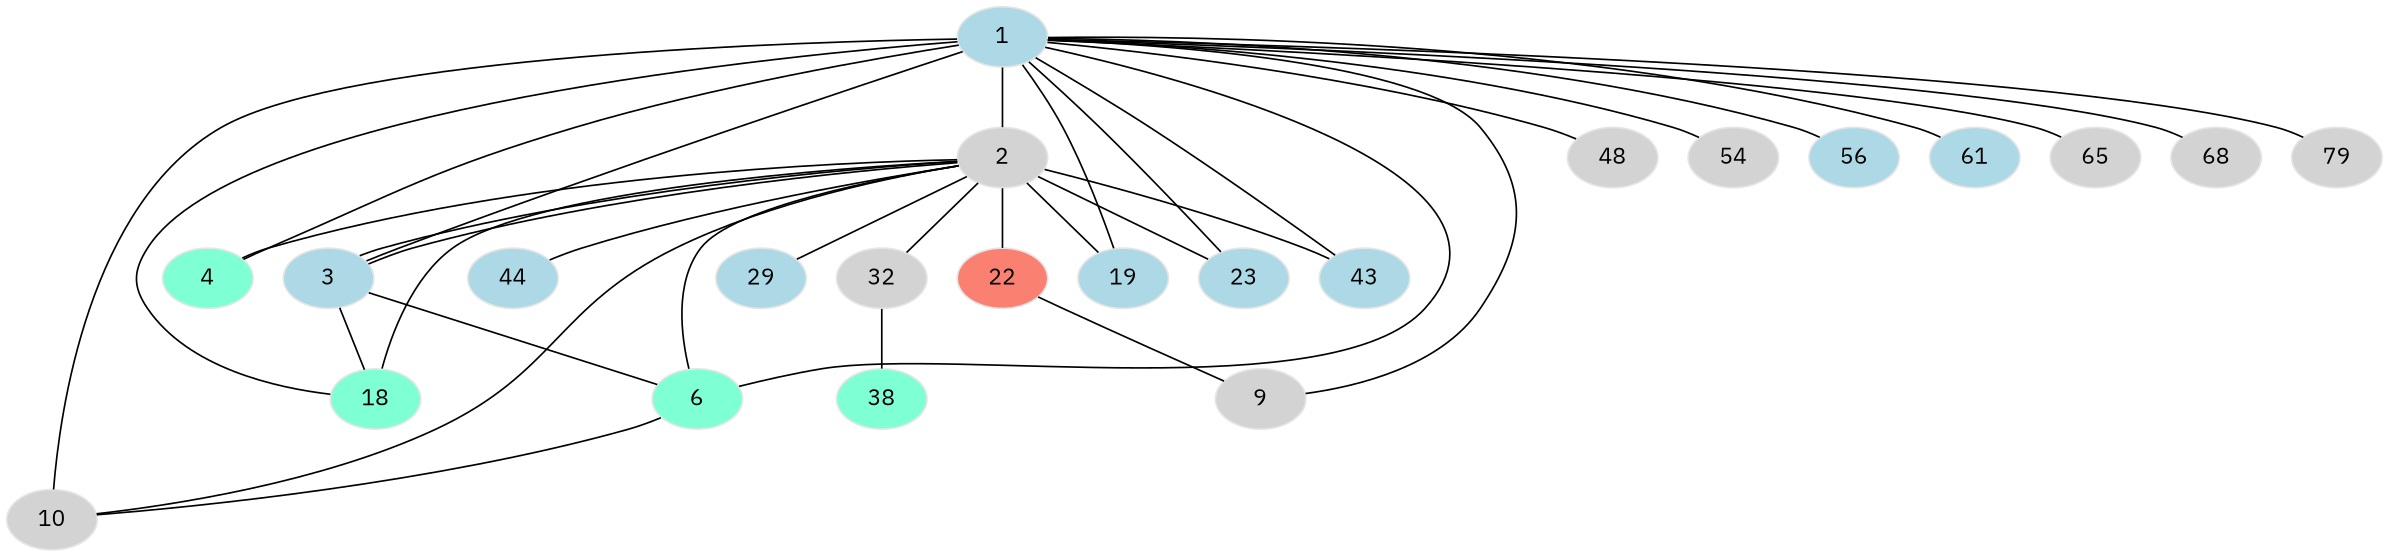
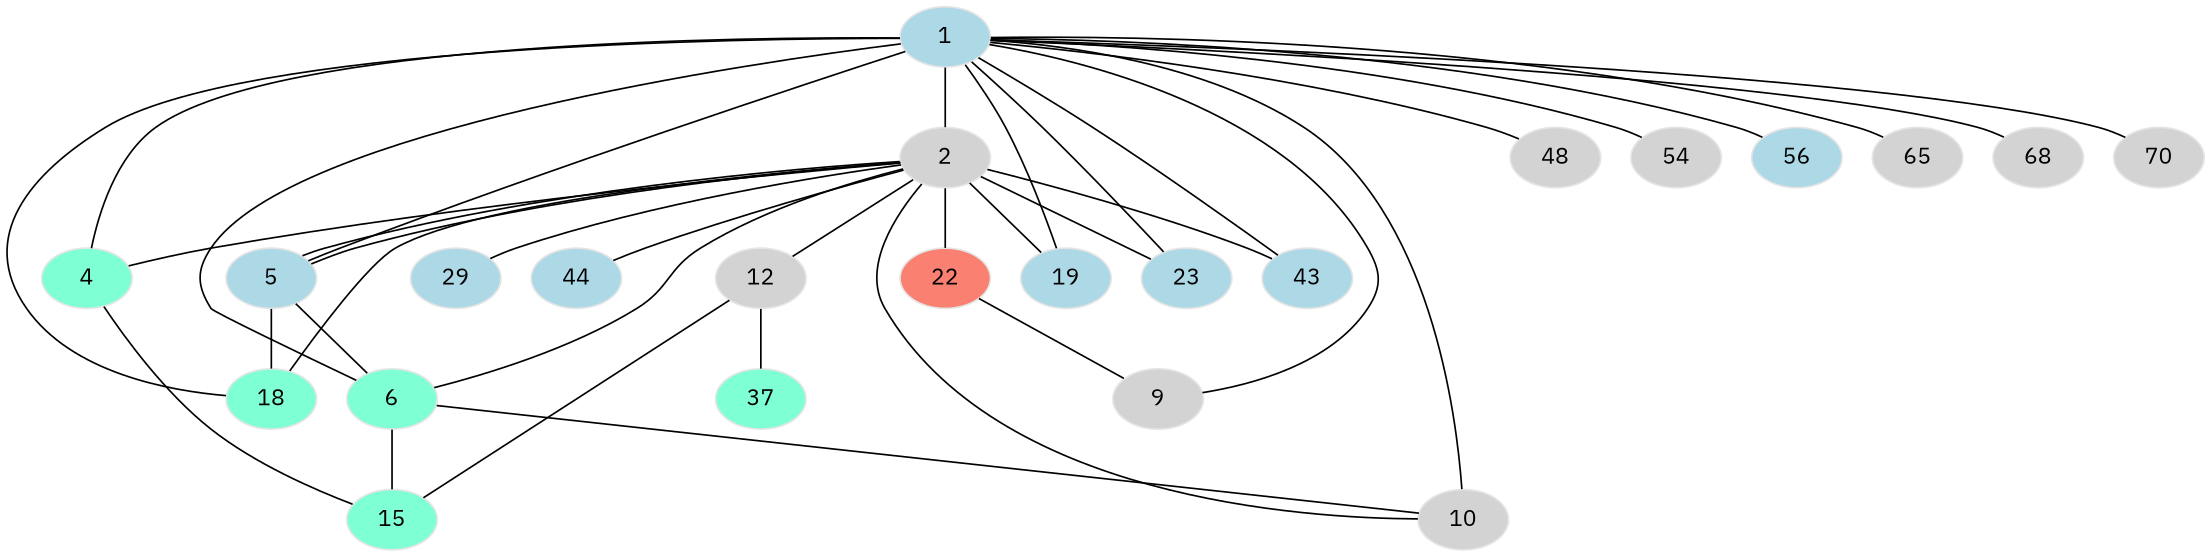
node "61": removed
node "79": label "79" -> "70"
node "3": label "3" -> "5"
node "32": label "32" -> "12"
node "38": label "38" -> "37"
node "15": added
